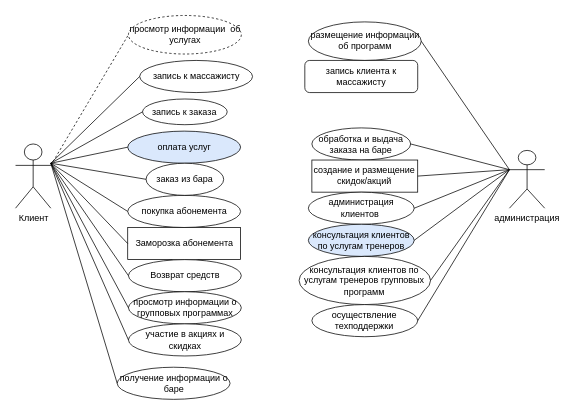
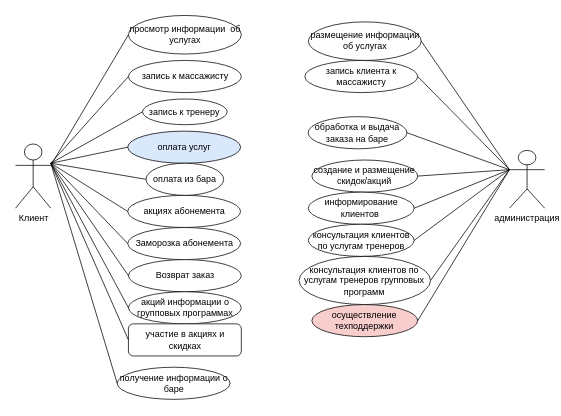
node "просмотр информации об услугах": style dashed -> solid
node "размещение информации об программ": label "размещение информации об программ" -> "размещение информации об услугах"
node "запись к массажисту": moved (196, 77) -> (185, 77)
node "запись клиента к массажисту": shape rounded rectangle -> ellipse
edge "просмотр информации об услугах" -- "Клиент": style dashed -> solid
node "запись к заказа": label "запись к заказа" -> "запись к тренеру"
edge "запись клиента к массажисту" -- "администрация": added
node "обработка и выдача заказа на баре": moved (361, 144) -> (358, 133)
node "создание и размещение скидок/акций": shape rectangle -> ellipse
node "заказ из бара": label "заказ из бара" -> "оплата из бара"
node "администрация клиентов": label "администрация клиентов" -> "информирование клиентов"
node "покупка абонемента": label "покупка абонемента" -> "акциях абонемента"
node "консультация клиентов по услугам тренеров": fillcolor #dae8fc -> #ffffff
node "Заморозка абонемента": shape rectangle -> ellipse
node "Возврат средств": label "Возврат средств" -> "Возврат заказ"
node "просмотр информации о групповых программах": label "просмотр информации о групповых программах" -> "акций информации о групповых программах"
node "осуществление техподдержки": fillcolor #ffffff -> #f8cecc
node "участие в акциях и скидках": shape ellipse -> rounded rectangle
